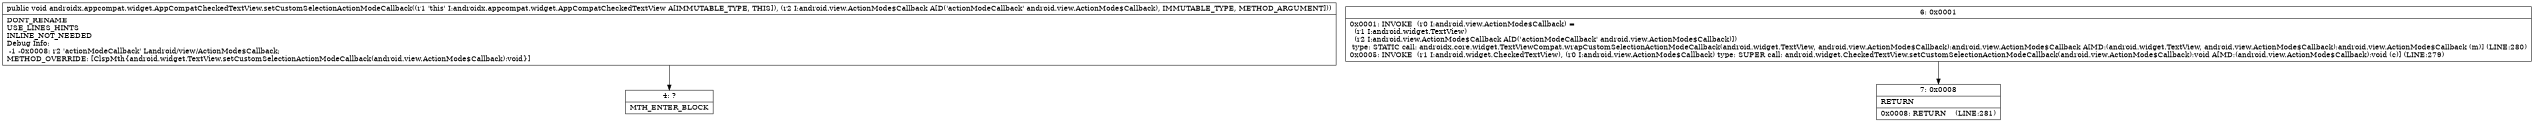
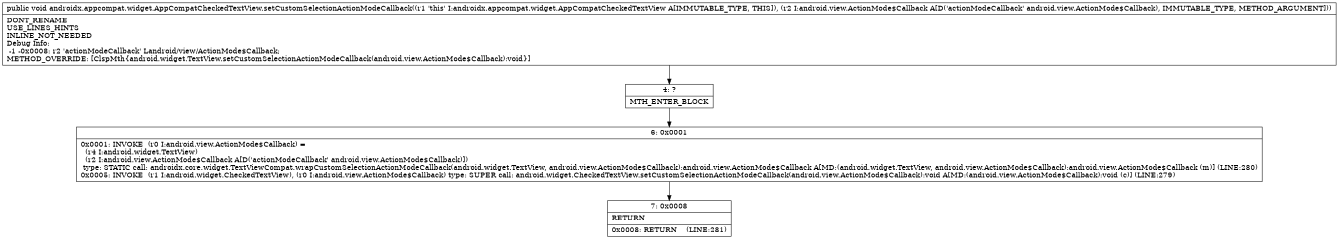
node "6: 0x0001": text "(r1 I:android.widget.TextView)" -> "(r4 I:android.widget.TextView)"
edge "4: ?" -> "6: 0x0001": added
